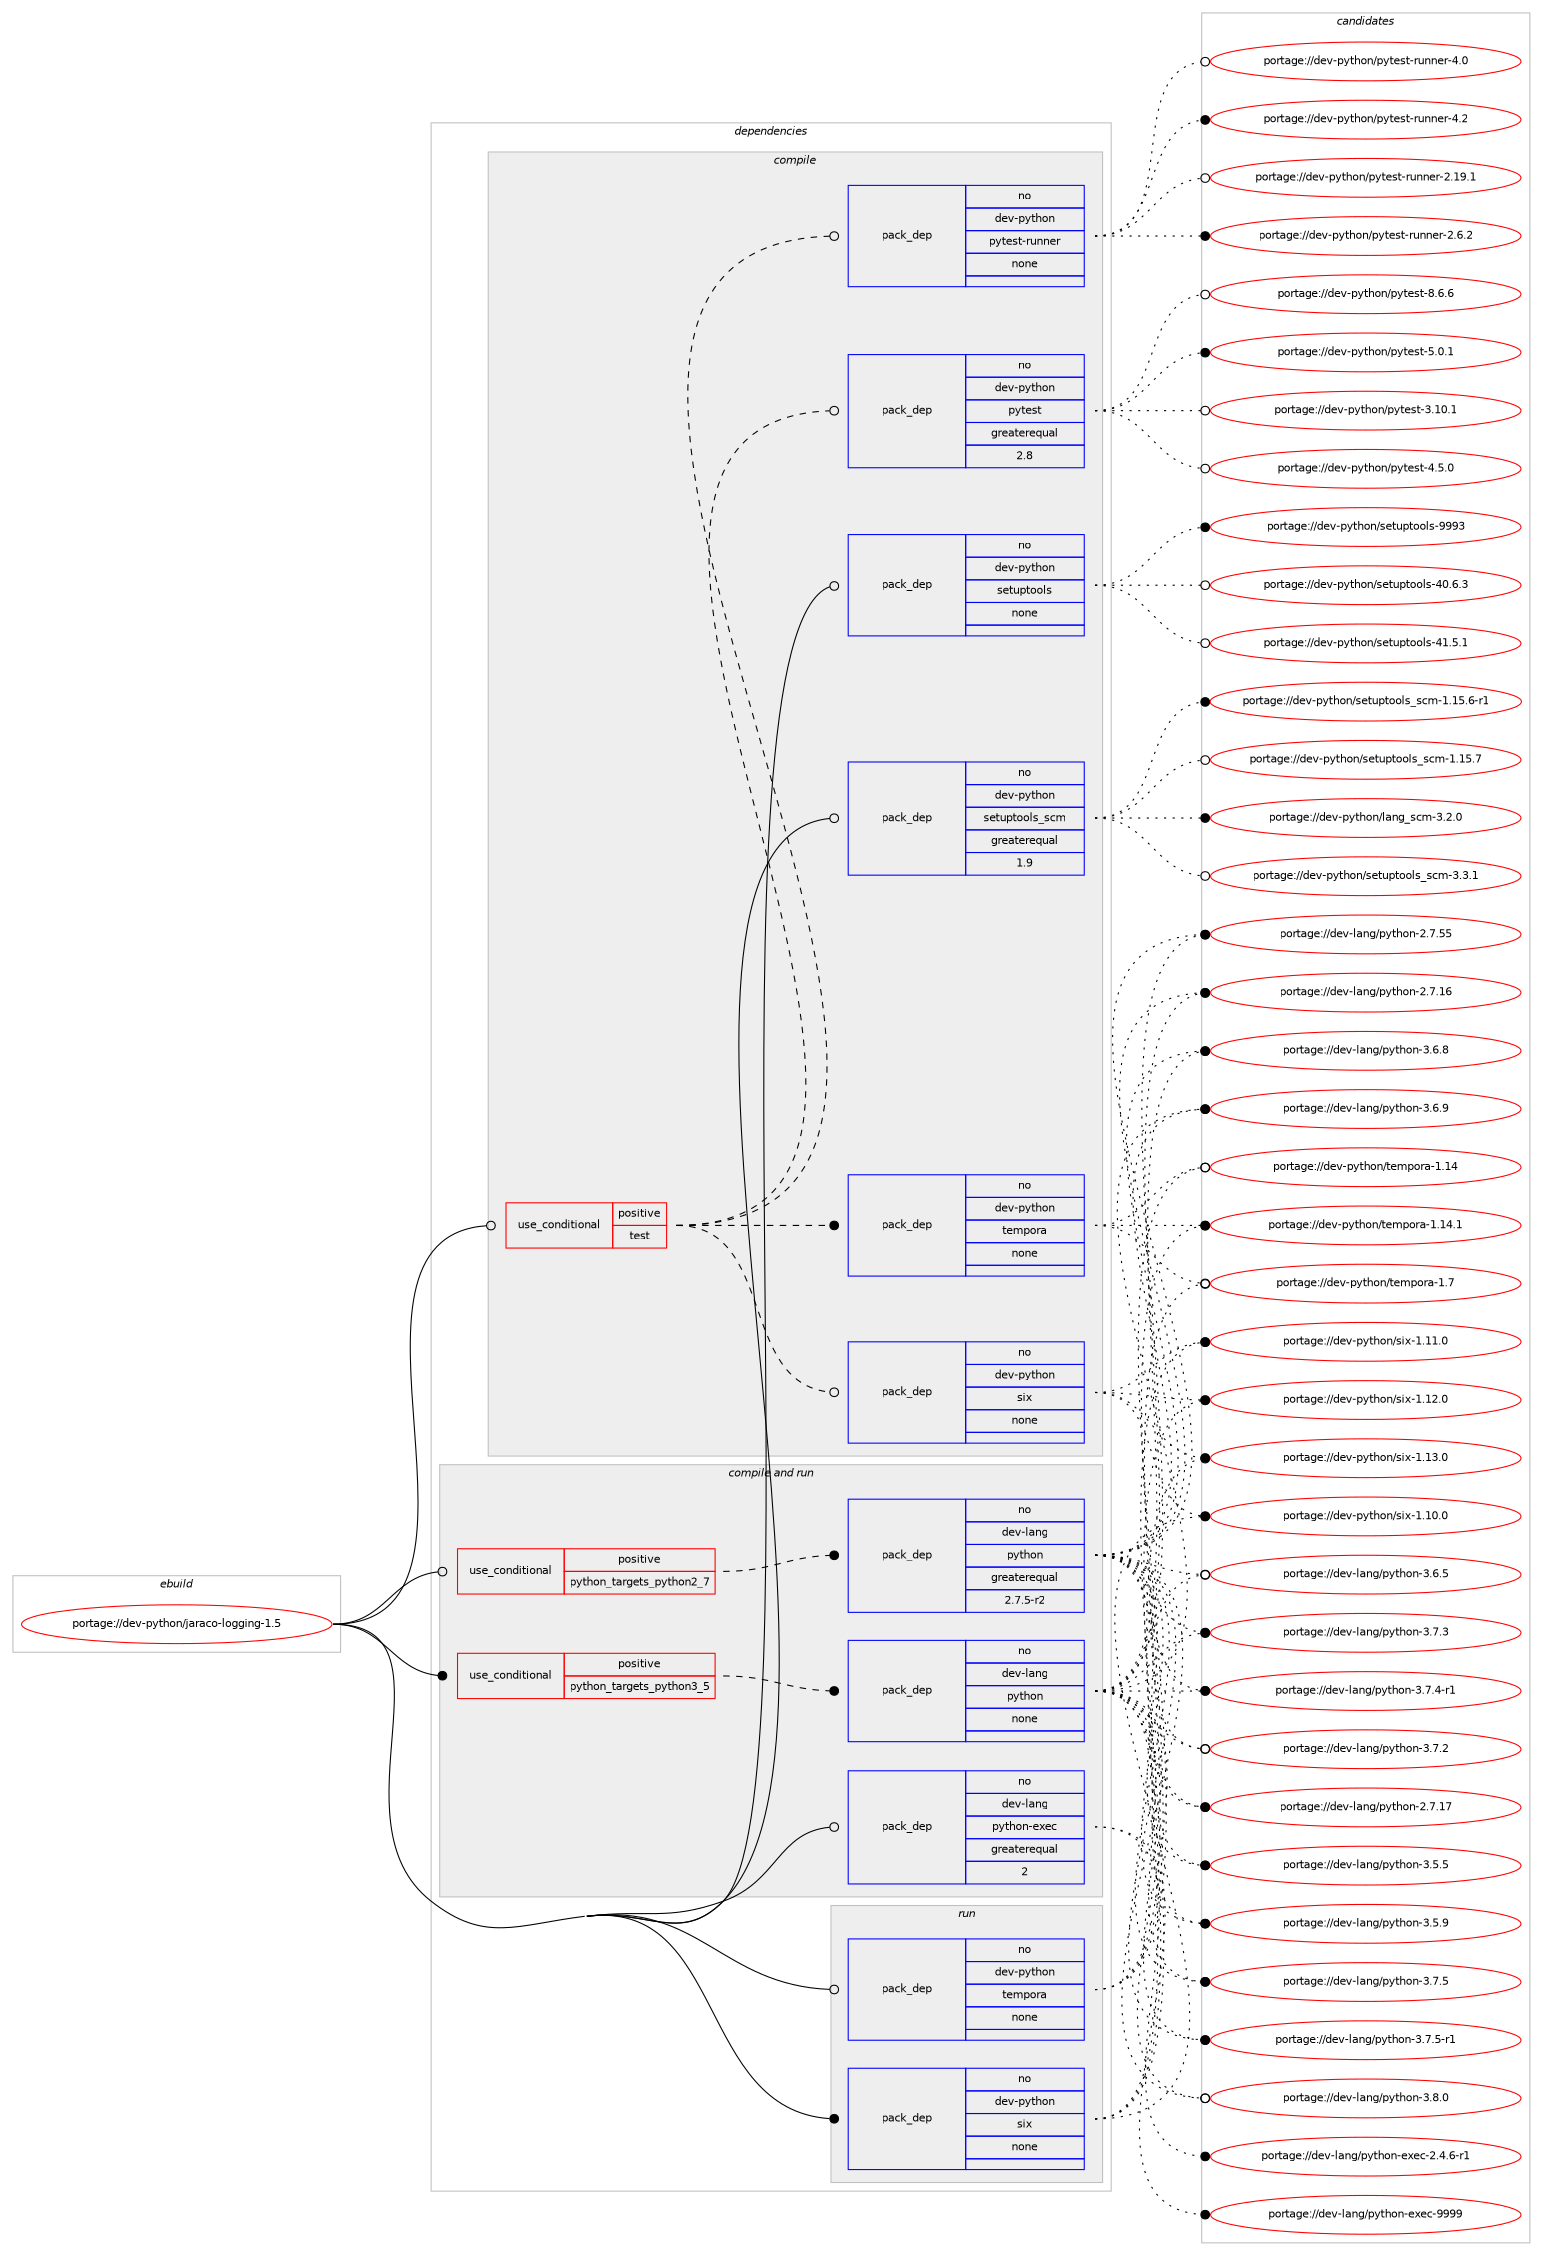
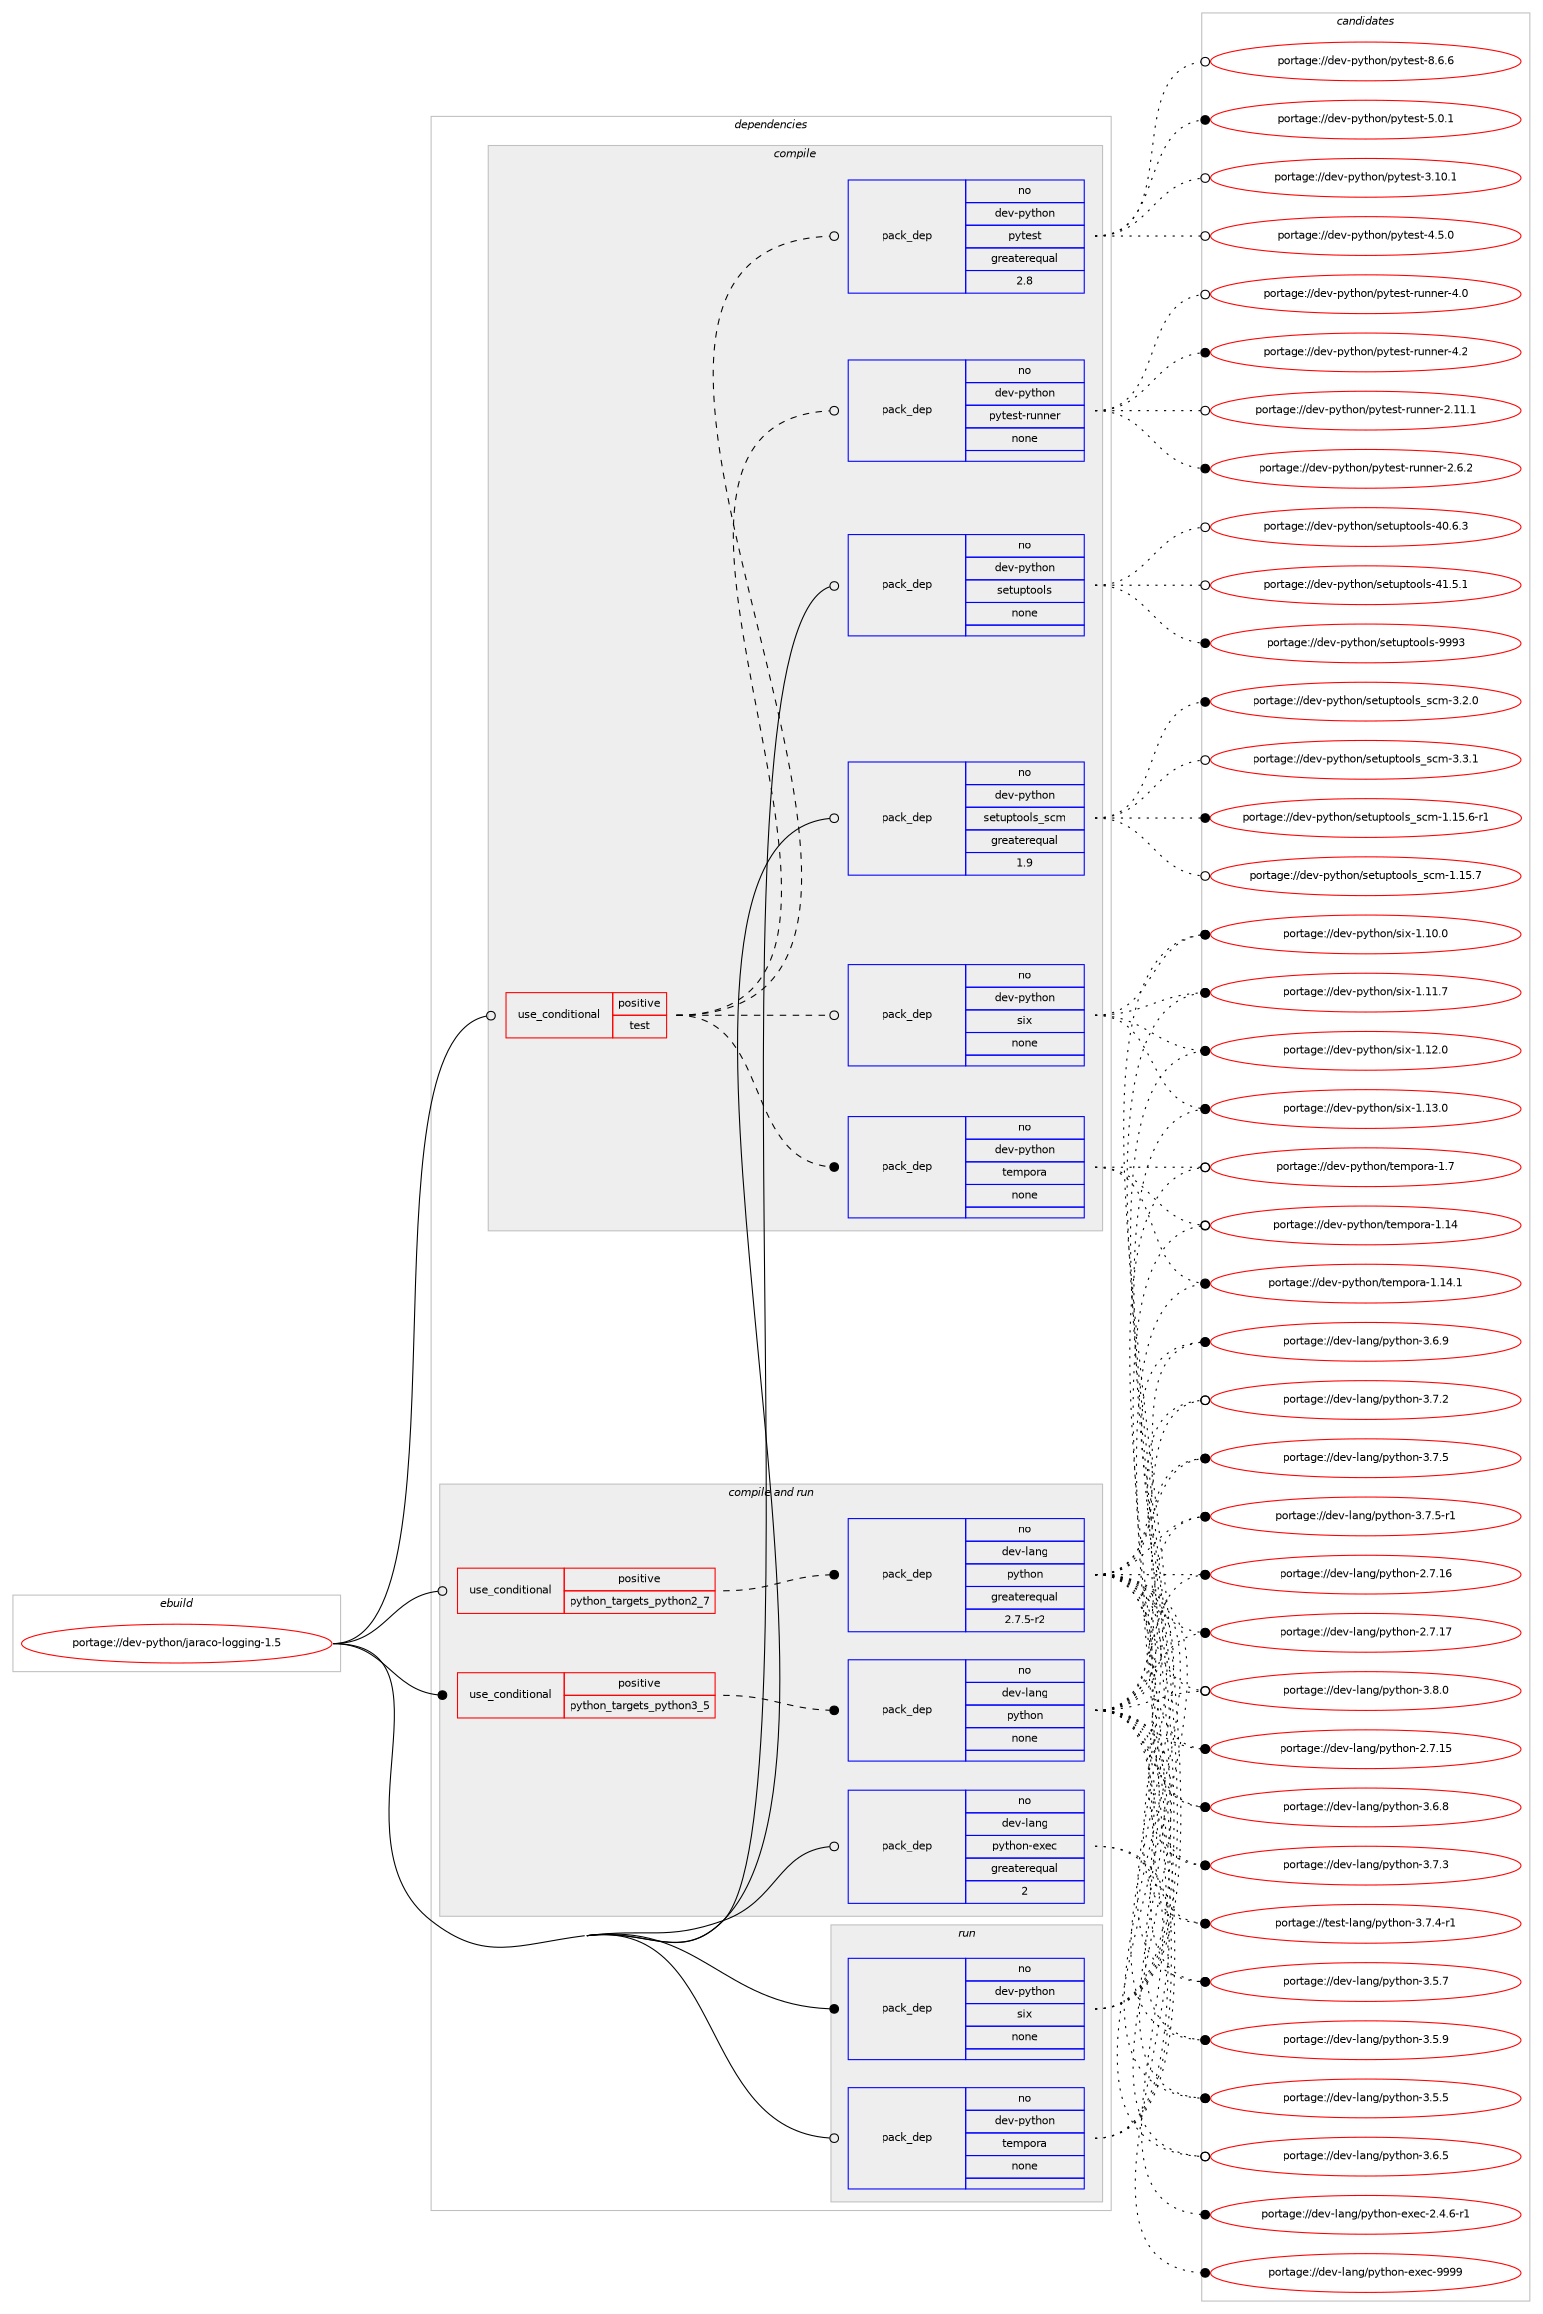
node "portage://dev-python/pytest-runner-2.19.1": label "portage://dev-python/pytest-runner-2.19.1" -> "portage://dev-python/pytest-runner-2.11.1"
node "portage://dev-python/lang_scm-3.2.0": label "portage://dev-python/lang_scm-3.2.0" -> "portage://dev-python/setuptools_scm-3.2.0"
node "portage://dev-lang/python-2.7.55": label "portage://dev-lang/python-2.7.55" -> "portage://dev-lang/python-2.7.15"
node "portage://dev-python/six-1.11.0": label "portage://dev-python/six-1.11.0" -> "portage://dev-python/six-1.11.7"
node "portage://dev-lang/python-3.7.4-r1": label "portage://dev-lang/python-3.7.4-r1" -> "portage://test-lang/python-3.7.4-r1"
node "portage://dev-lang/python-3.5.7": added
